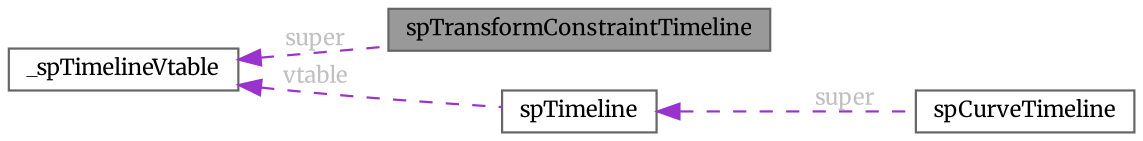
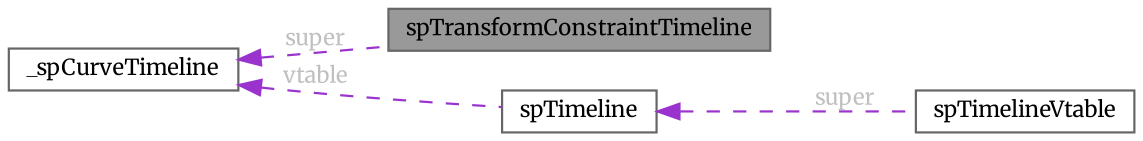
node "_spTimelineVtable": label "_spTimelineVtable" -> "_spCurveTimeline"
node "spCurveTimeline": label "spCurveTimeline" -> "spTimelineVtable"
